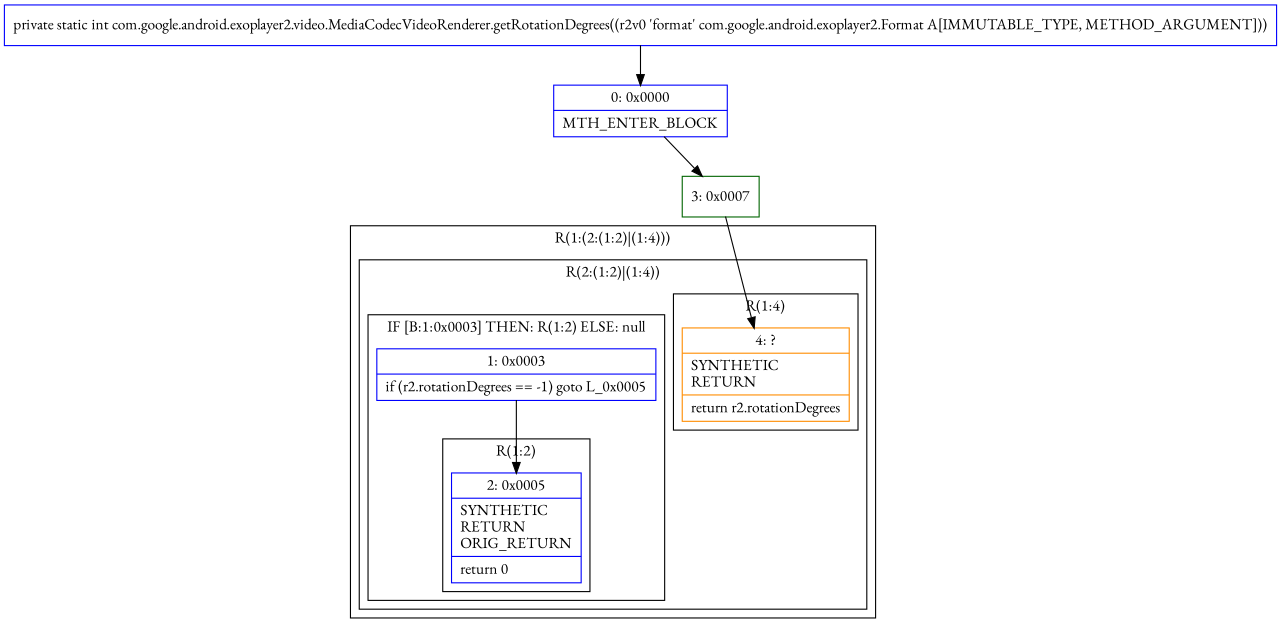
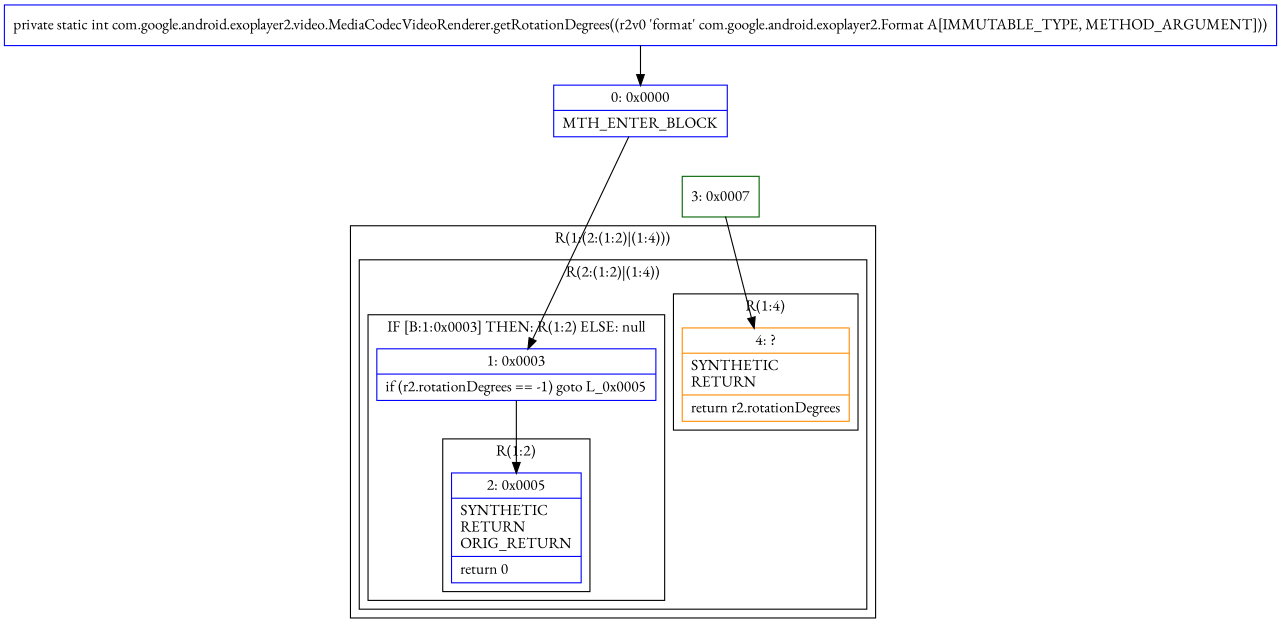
edge "0: 0x0000" -> "3: 0x0007": now "0: 0x0000" -> "1: 0x0003"
